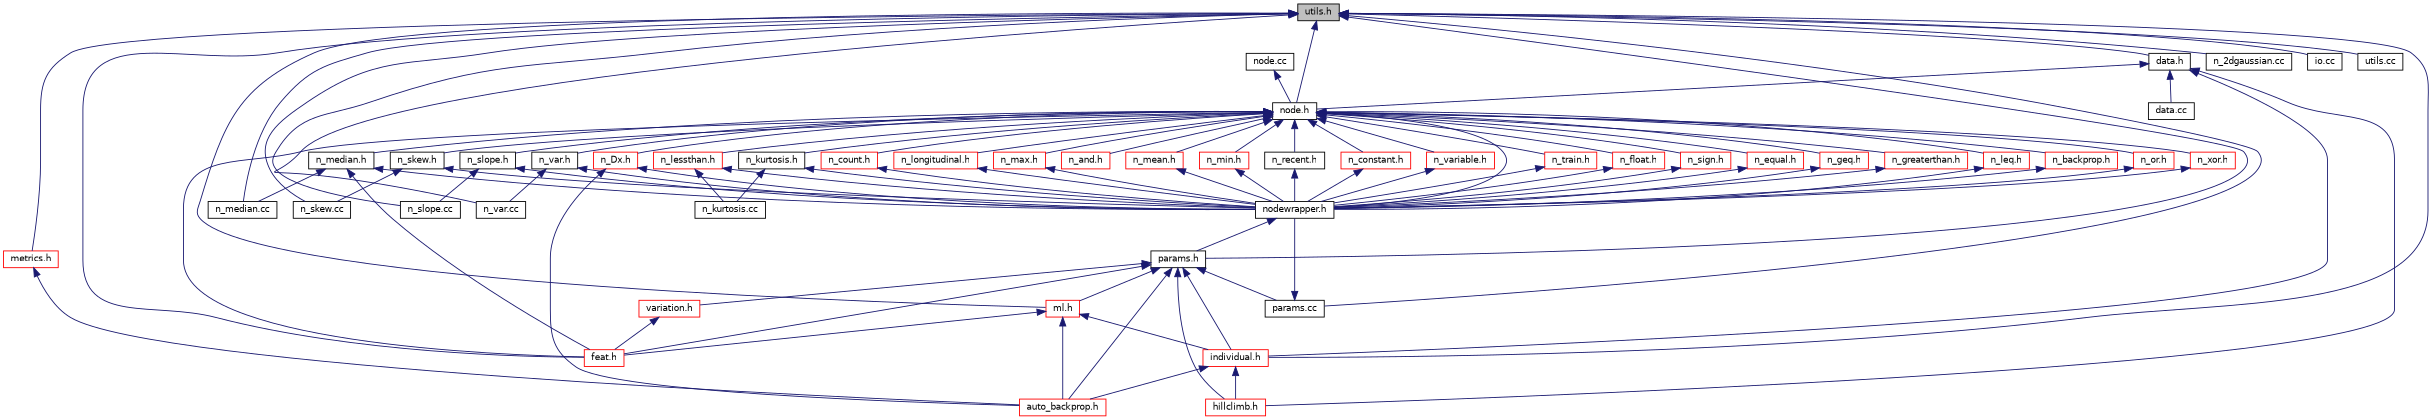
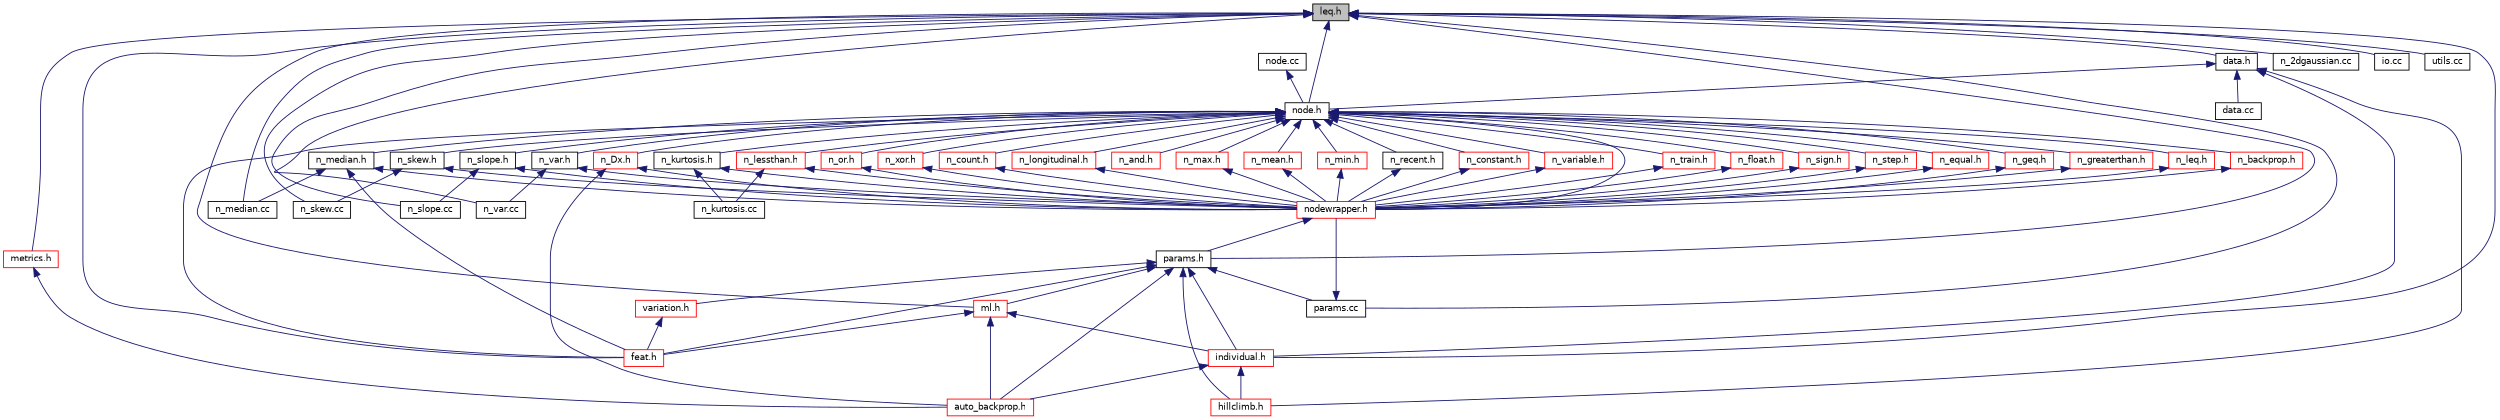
node "utils.h": label "utils.h" -> "leq.h"
node "n_step.h": added
node "nodewrapper.h": color black -> red
